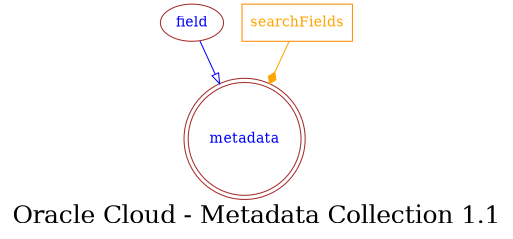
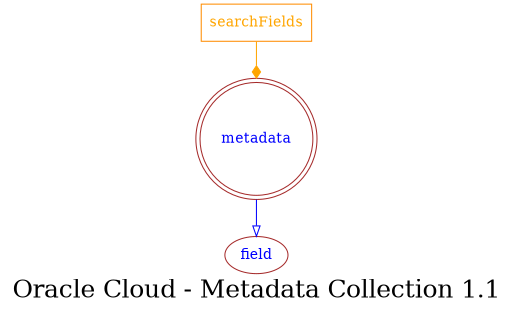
edge "field" -> "metadata": reversed
